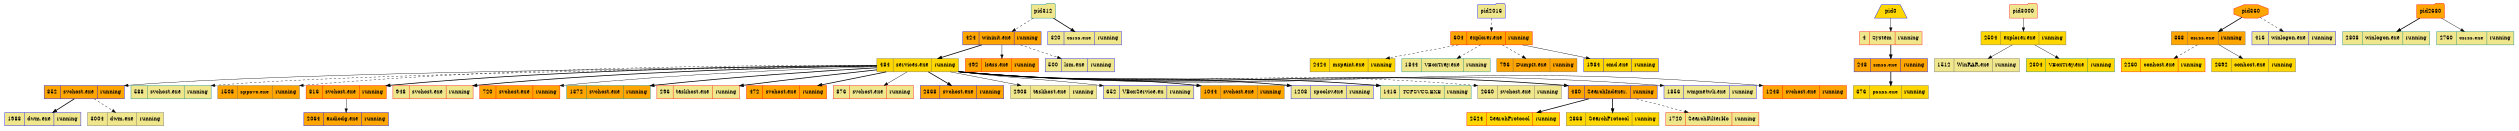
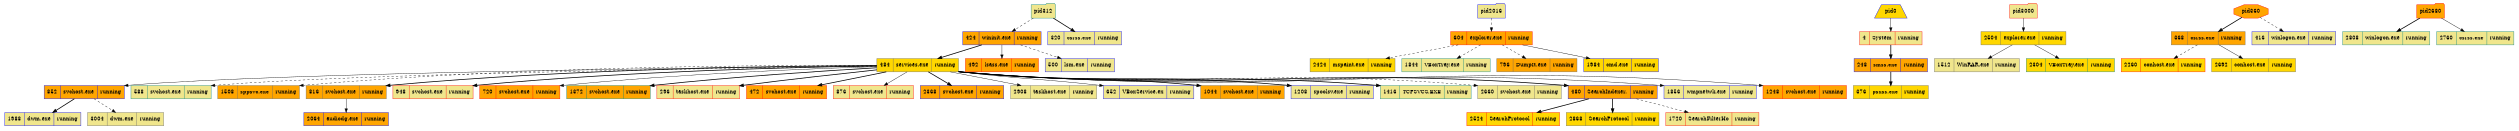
node "816": color red -> gray40
